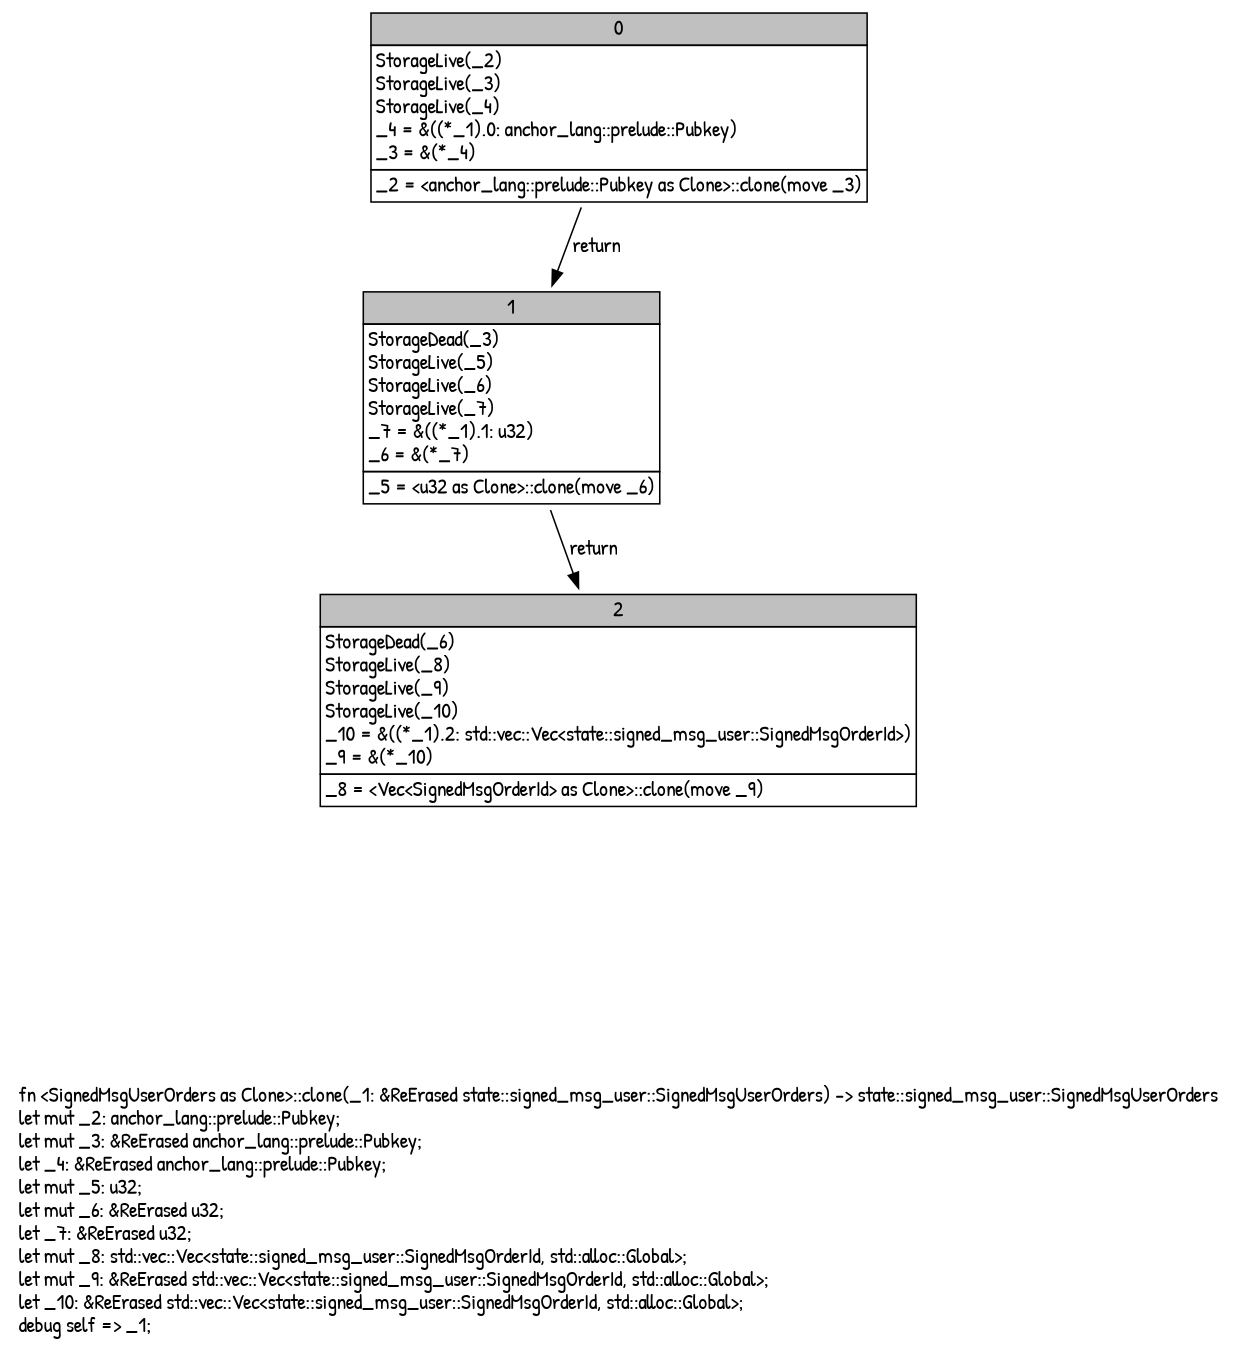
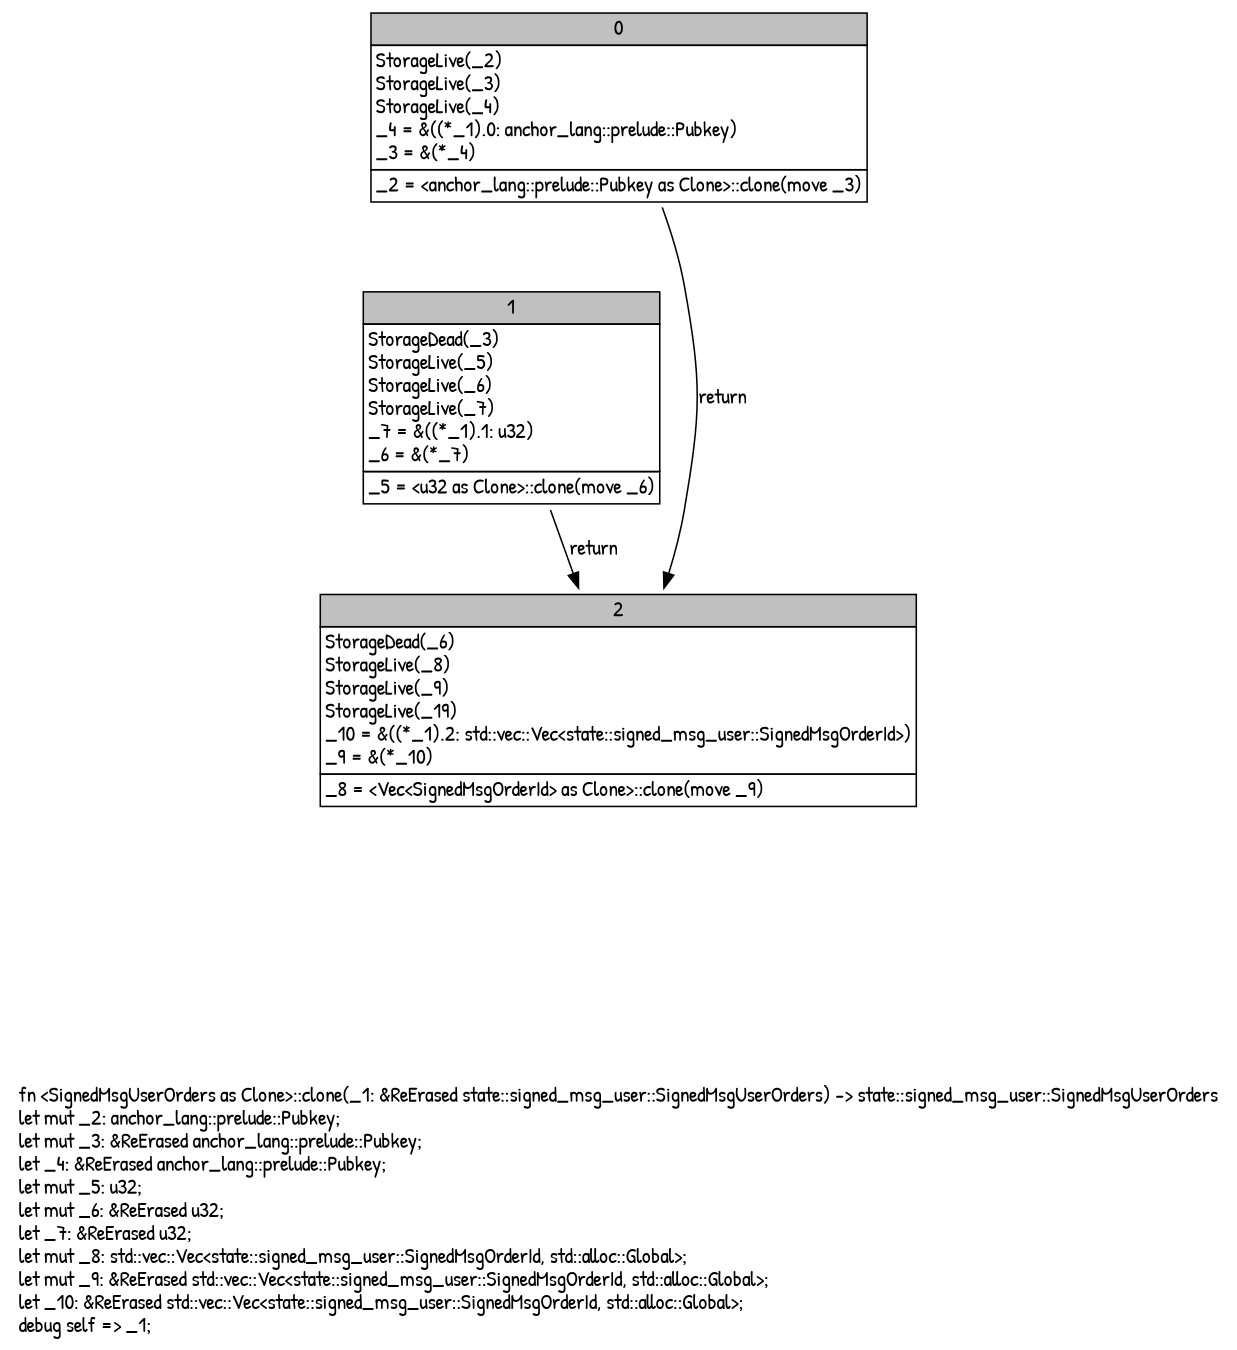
edge "0" -> "1": now "0" -> "2"
node "2": text "StorageLive(_10)" -> "StorageLive(_19)"
